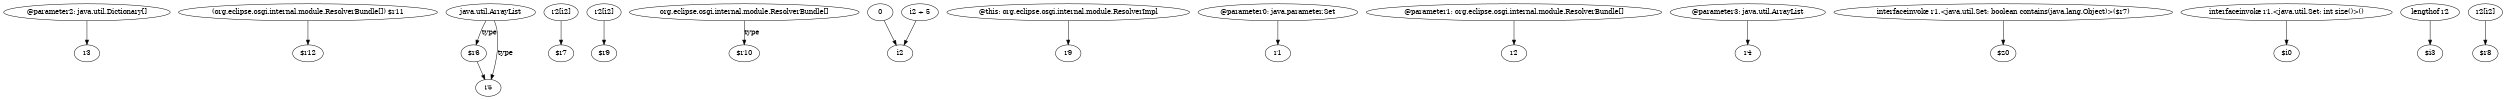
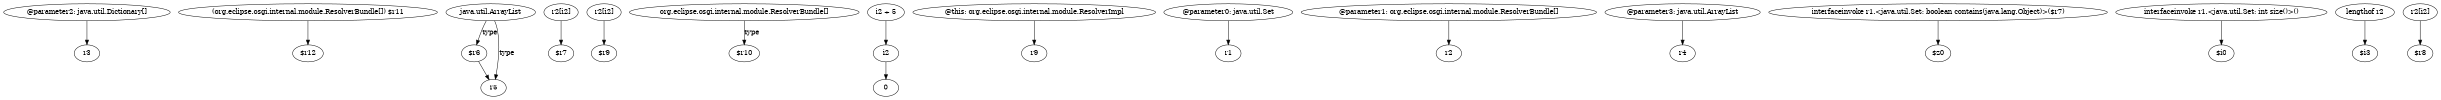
node "@parameter0: java.parameter.Set": label "@parameter0: java.parameter.Set" -> "@parameter0: java.util.Set"
edge "0" -> "i2": reversed
